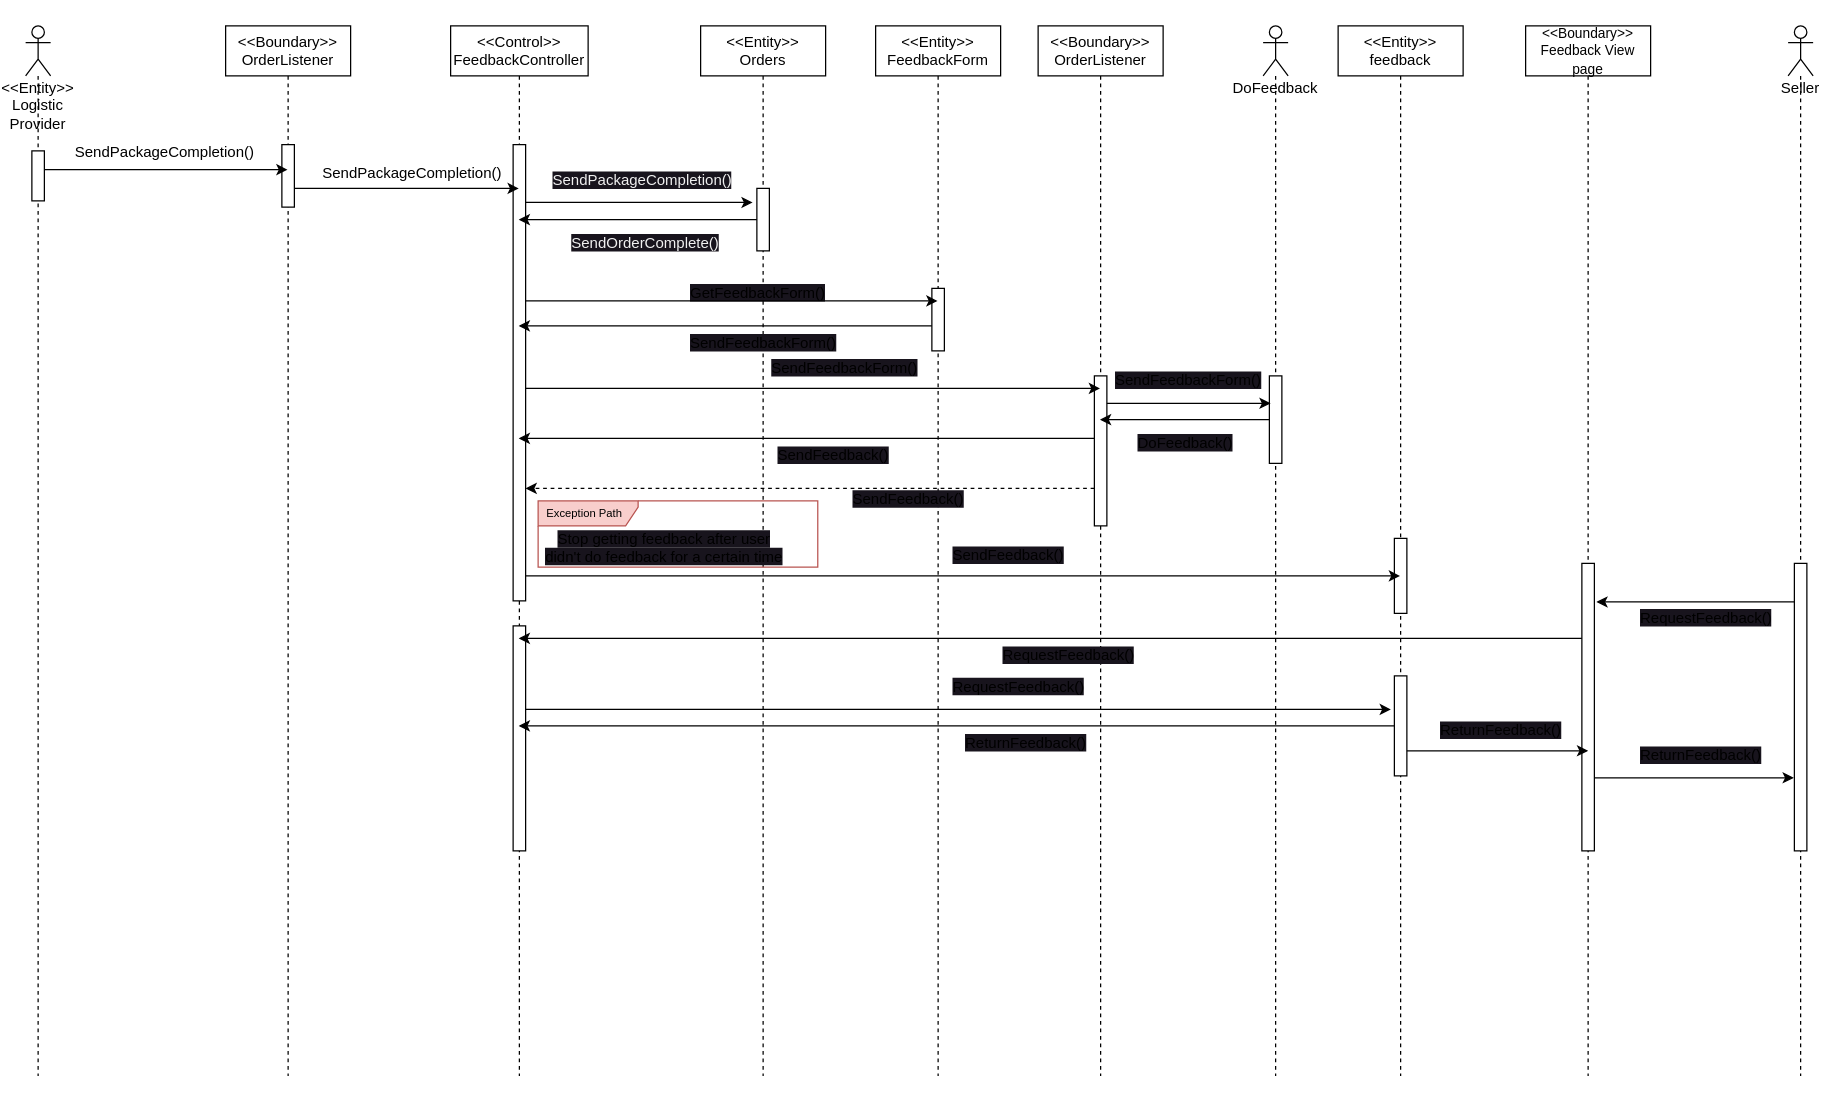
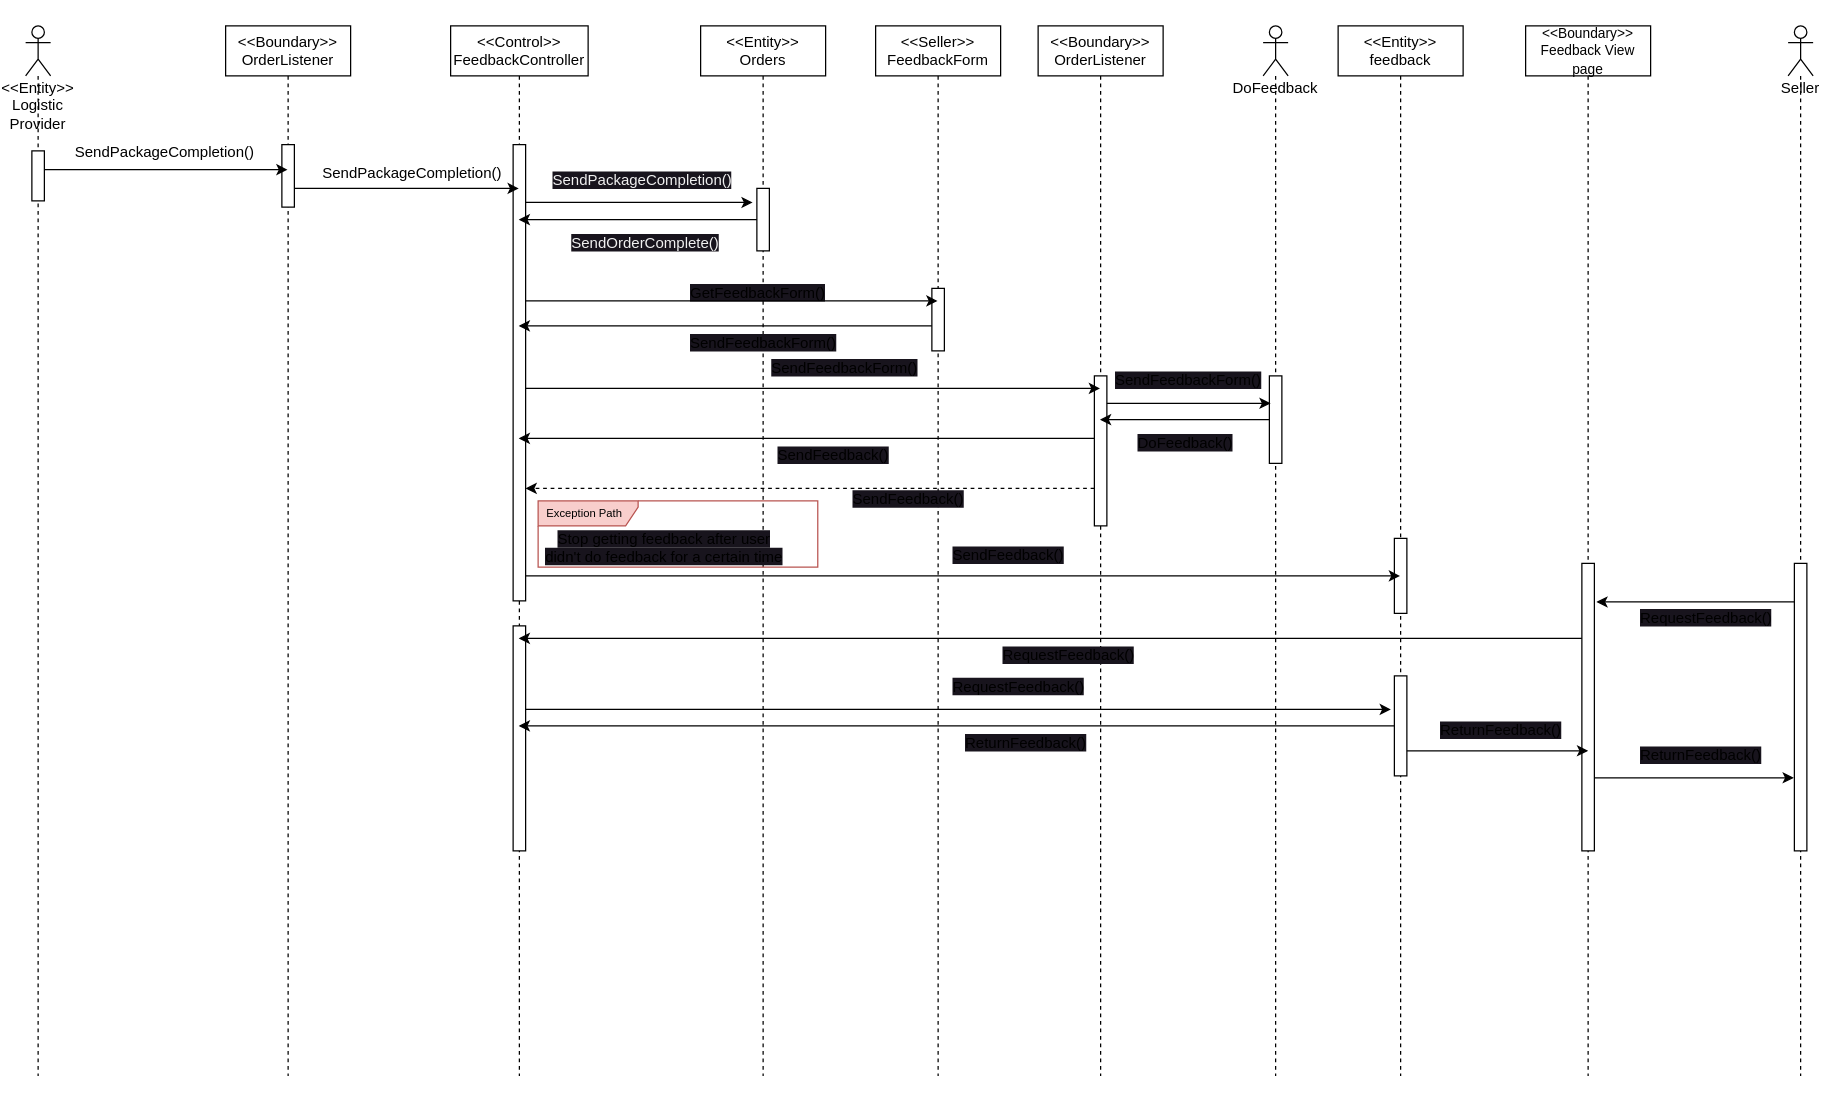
node "<<Entity>> FeedbackForm": label "<<Entity>> FeedbackForm" -> "<<Seller>> FeedbackForm"
